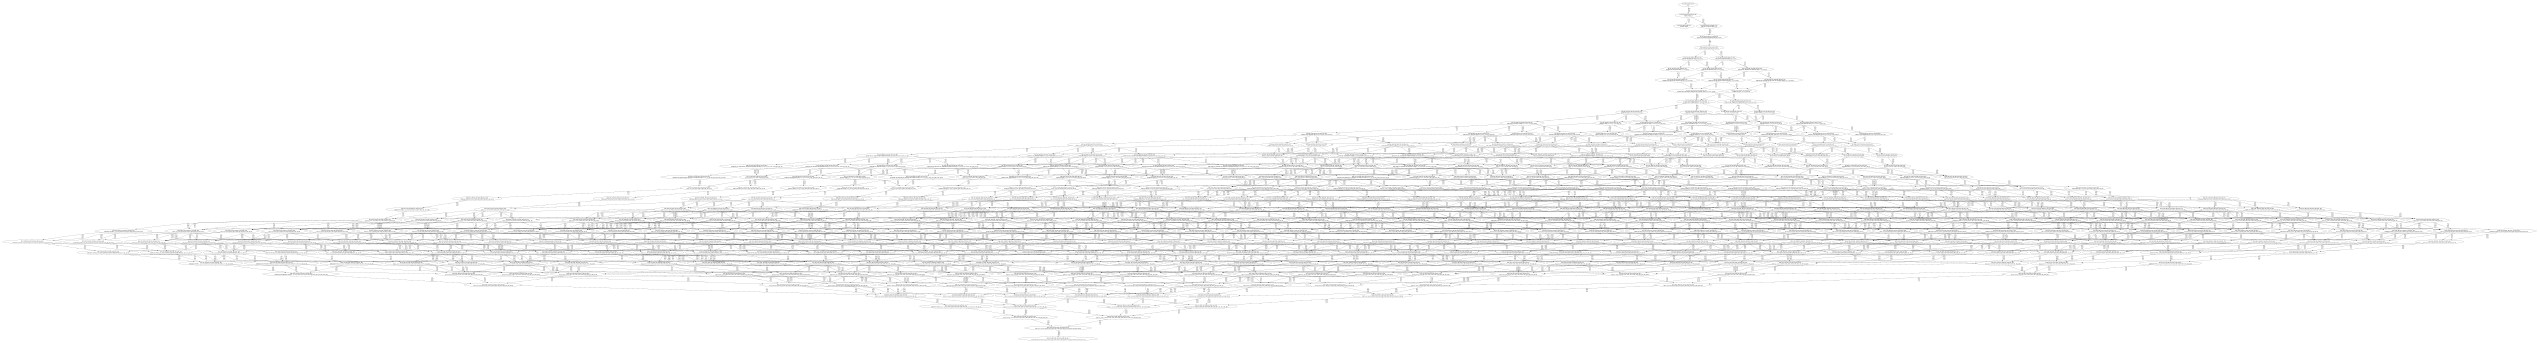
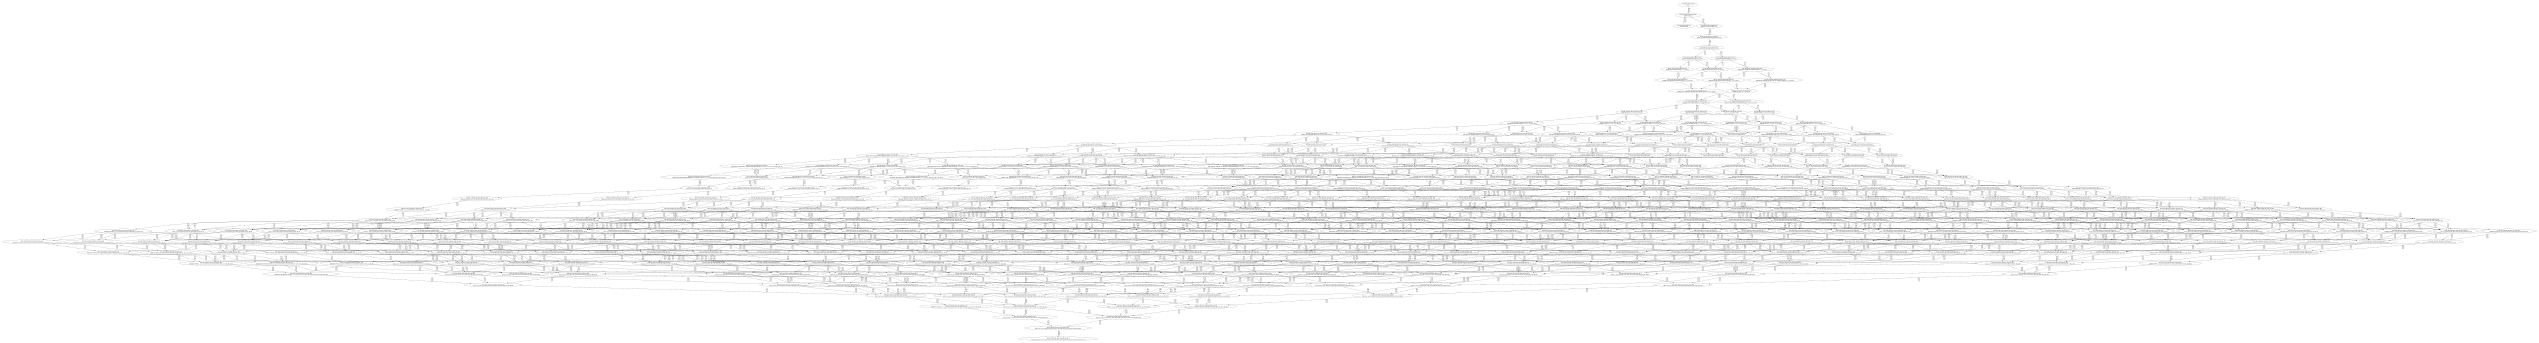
edge "S2: [40, 40] [40, 40] [40, 50] [73, 92] {T0J1:73-92}{1, 2}" -> "S1: [0, 0] [0, 0] [0, 0] [40, 50] {T0J0:40-50}{1}": reversed
